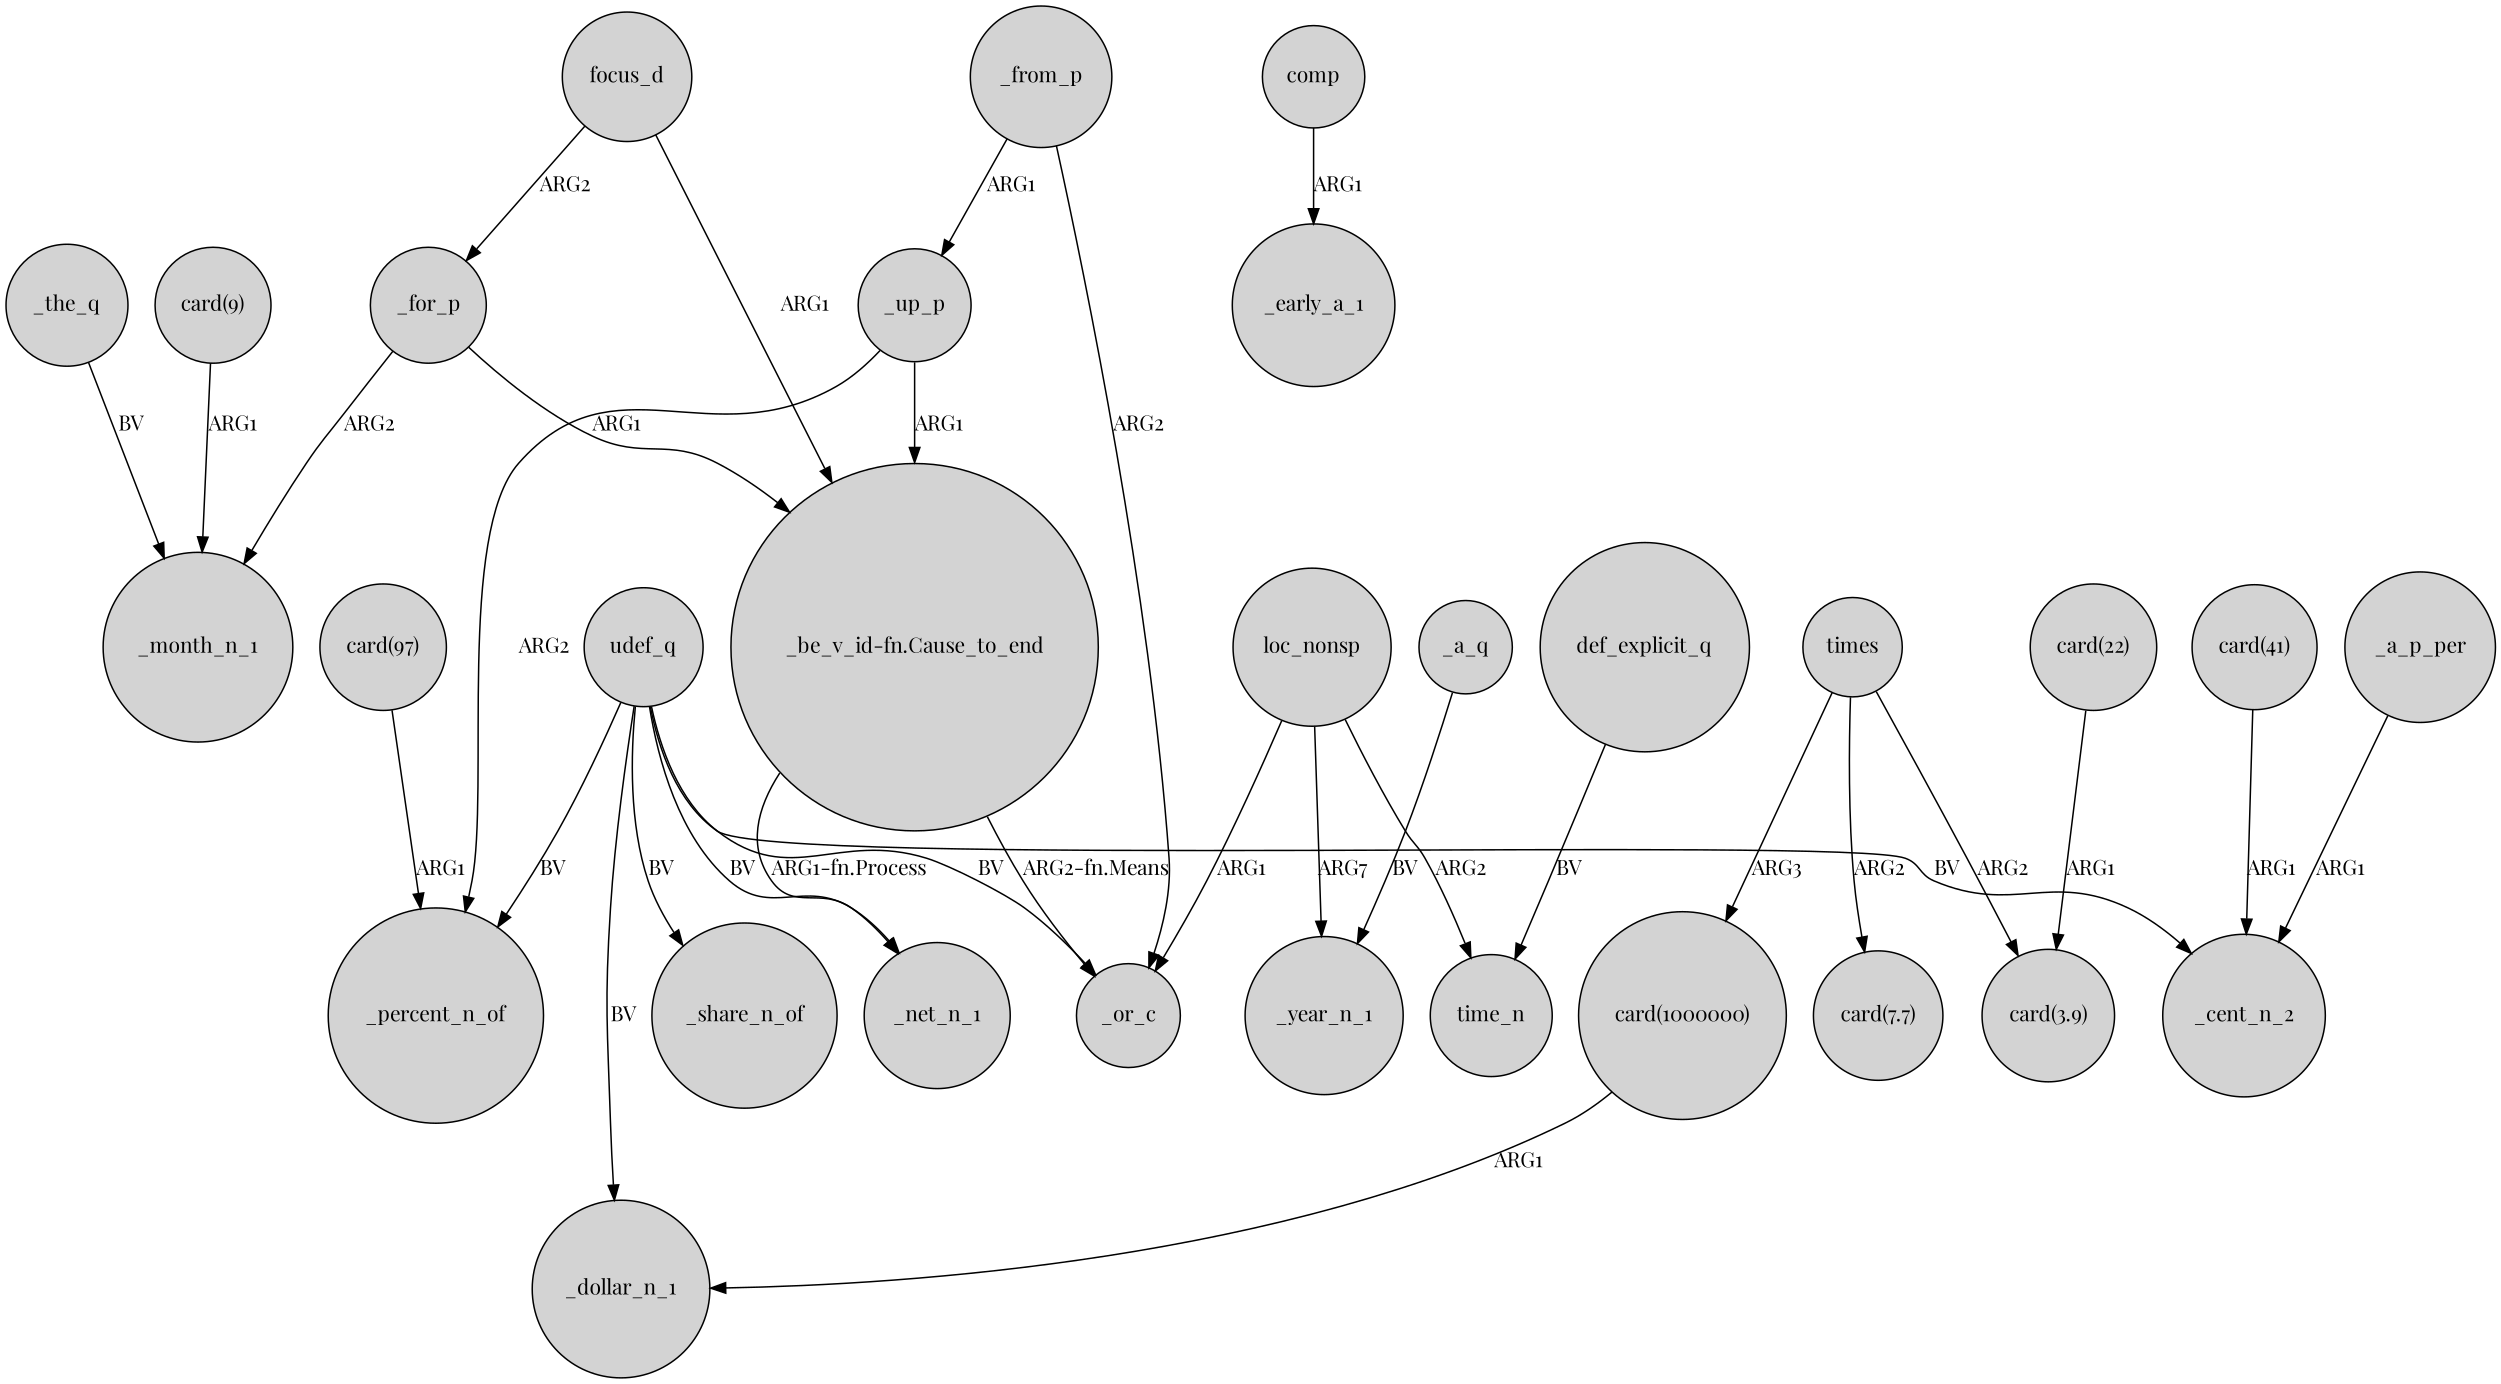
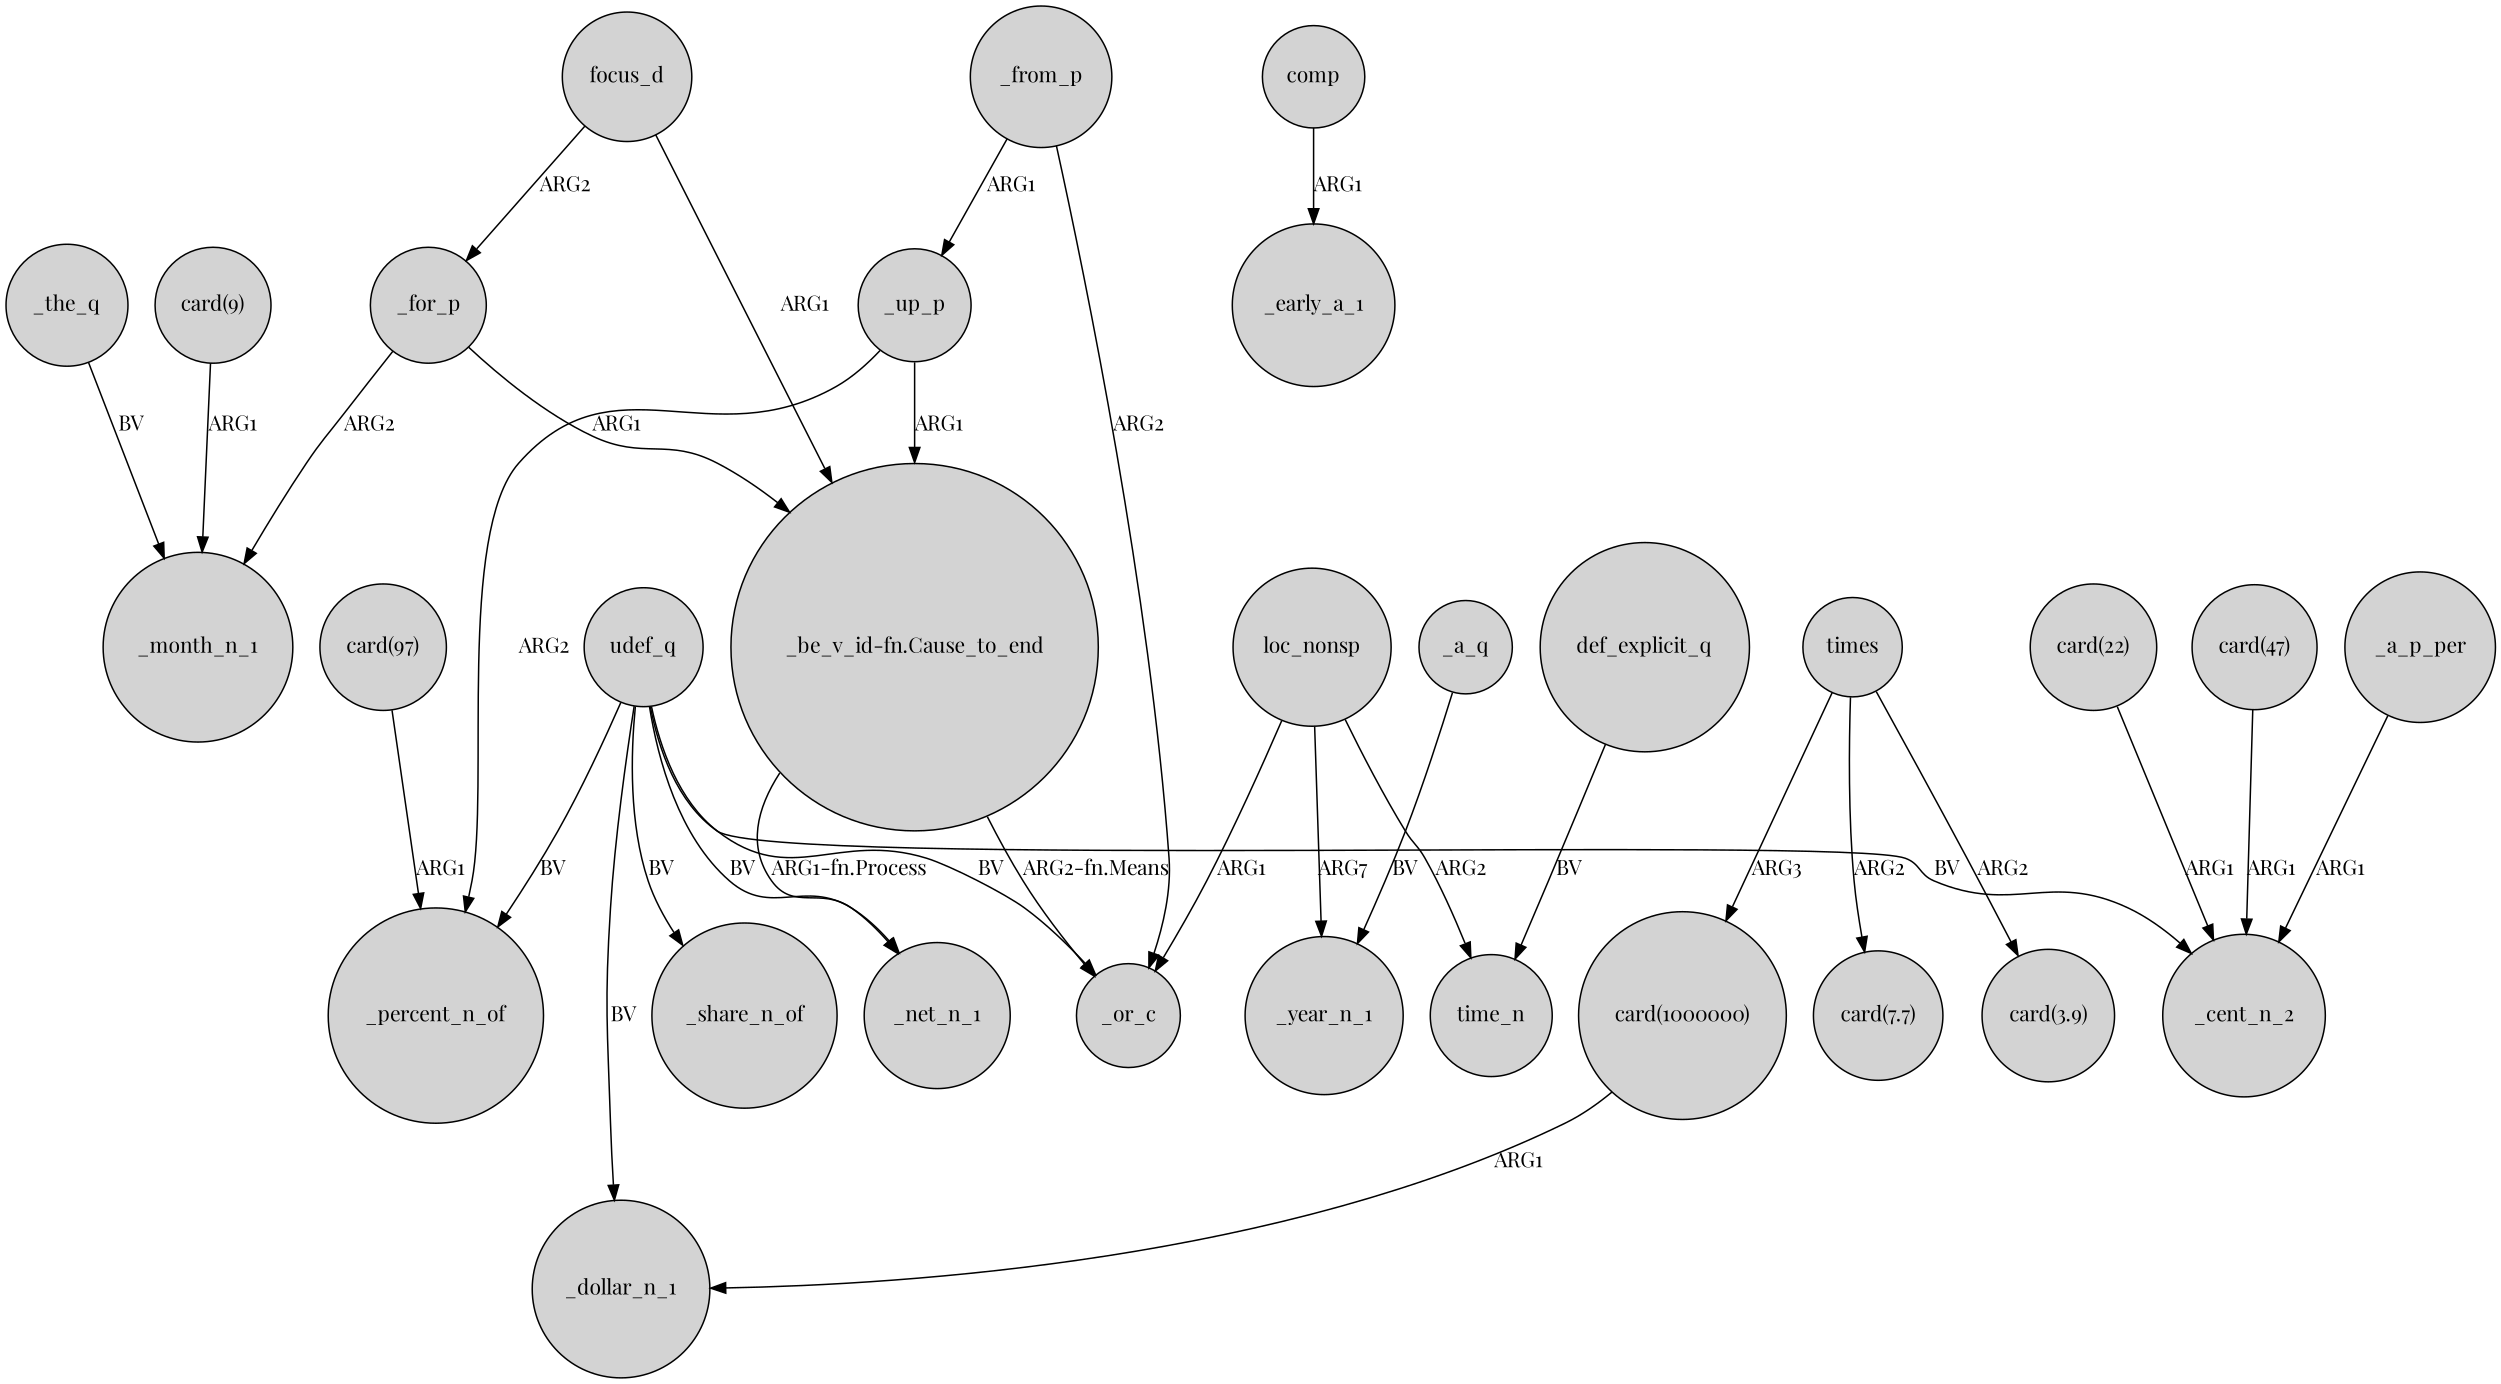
node "card(41)": label "card(41)" -> "card(47)"
edge "card(22)" -> "card(3.9)": now "card(22)" -> "_cent_n_2"
